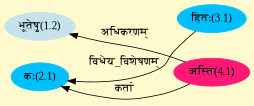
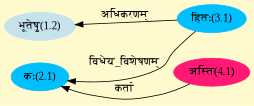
edge "अस्ति(4.1)" -> "भूतेषु(1.2)": now "हितः(3.1)" -> "भूतेषु(1.2)"
